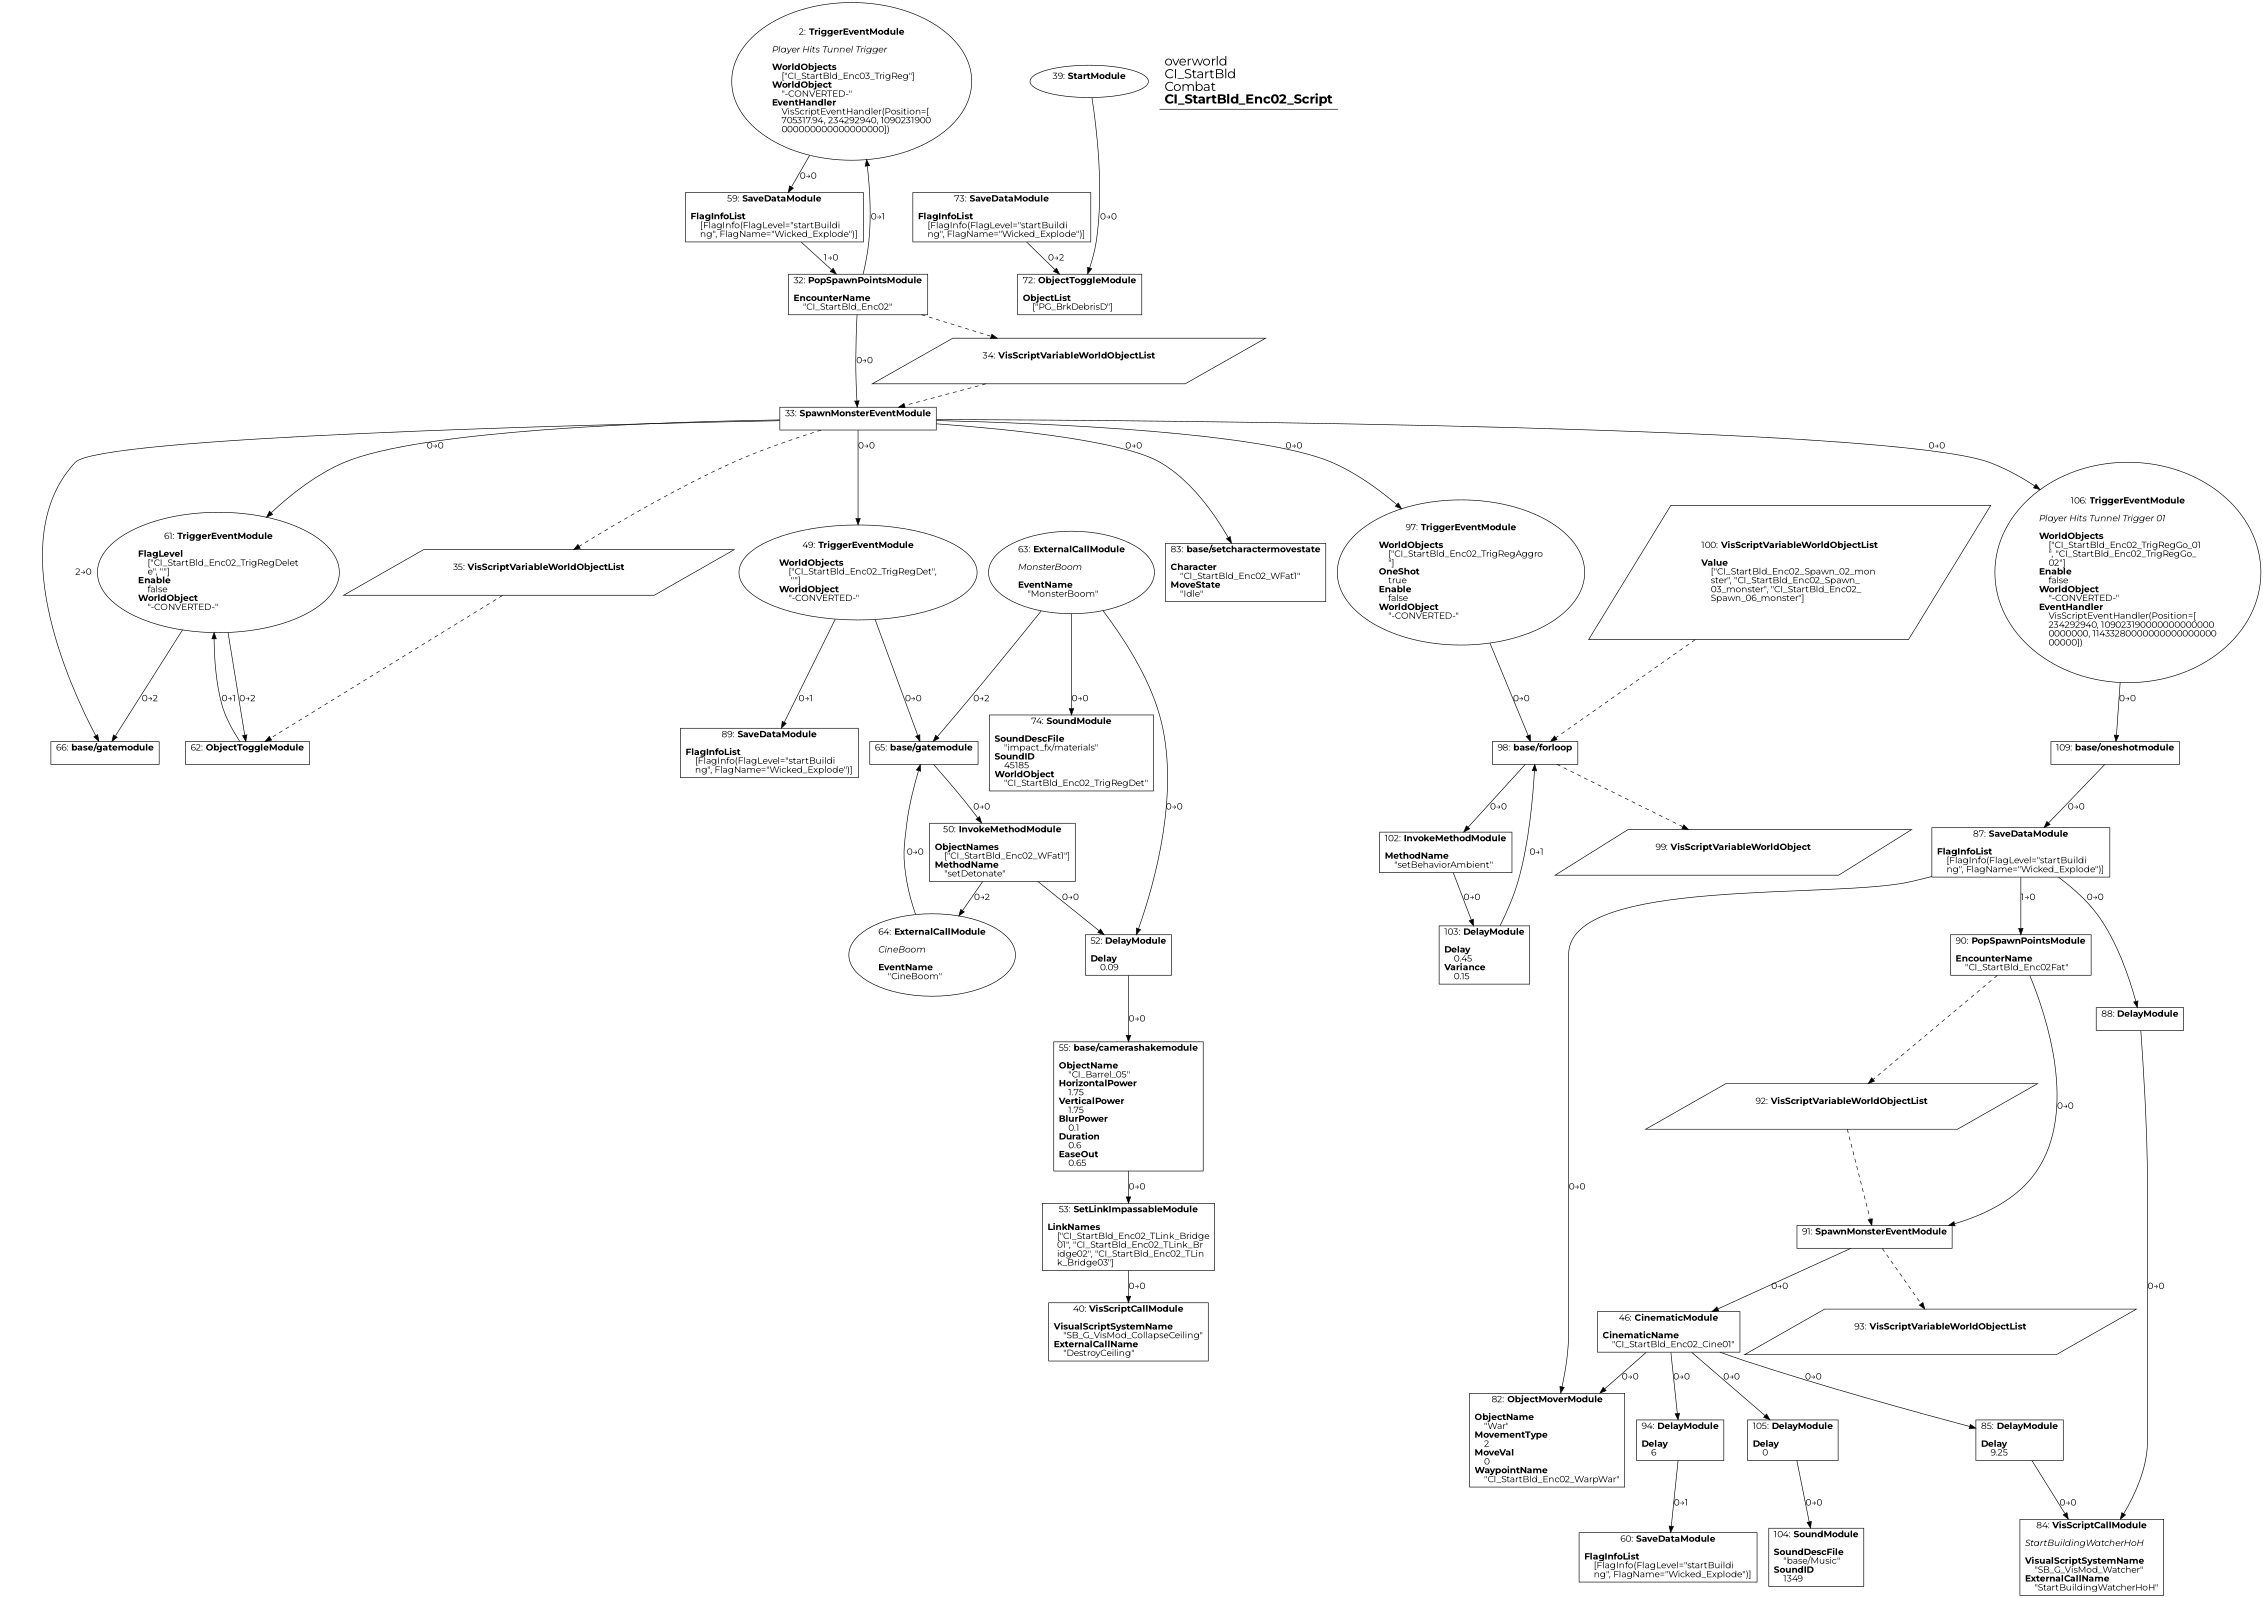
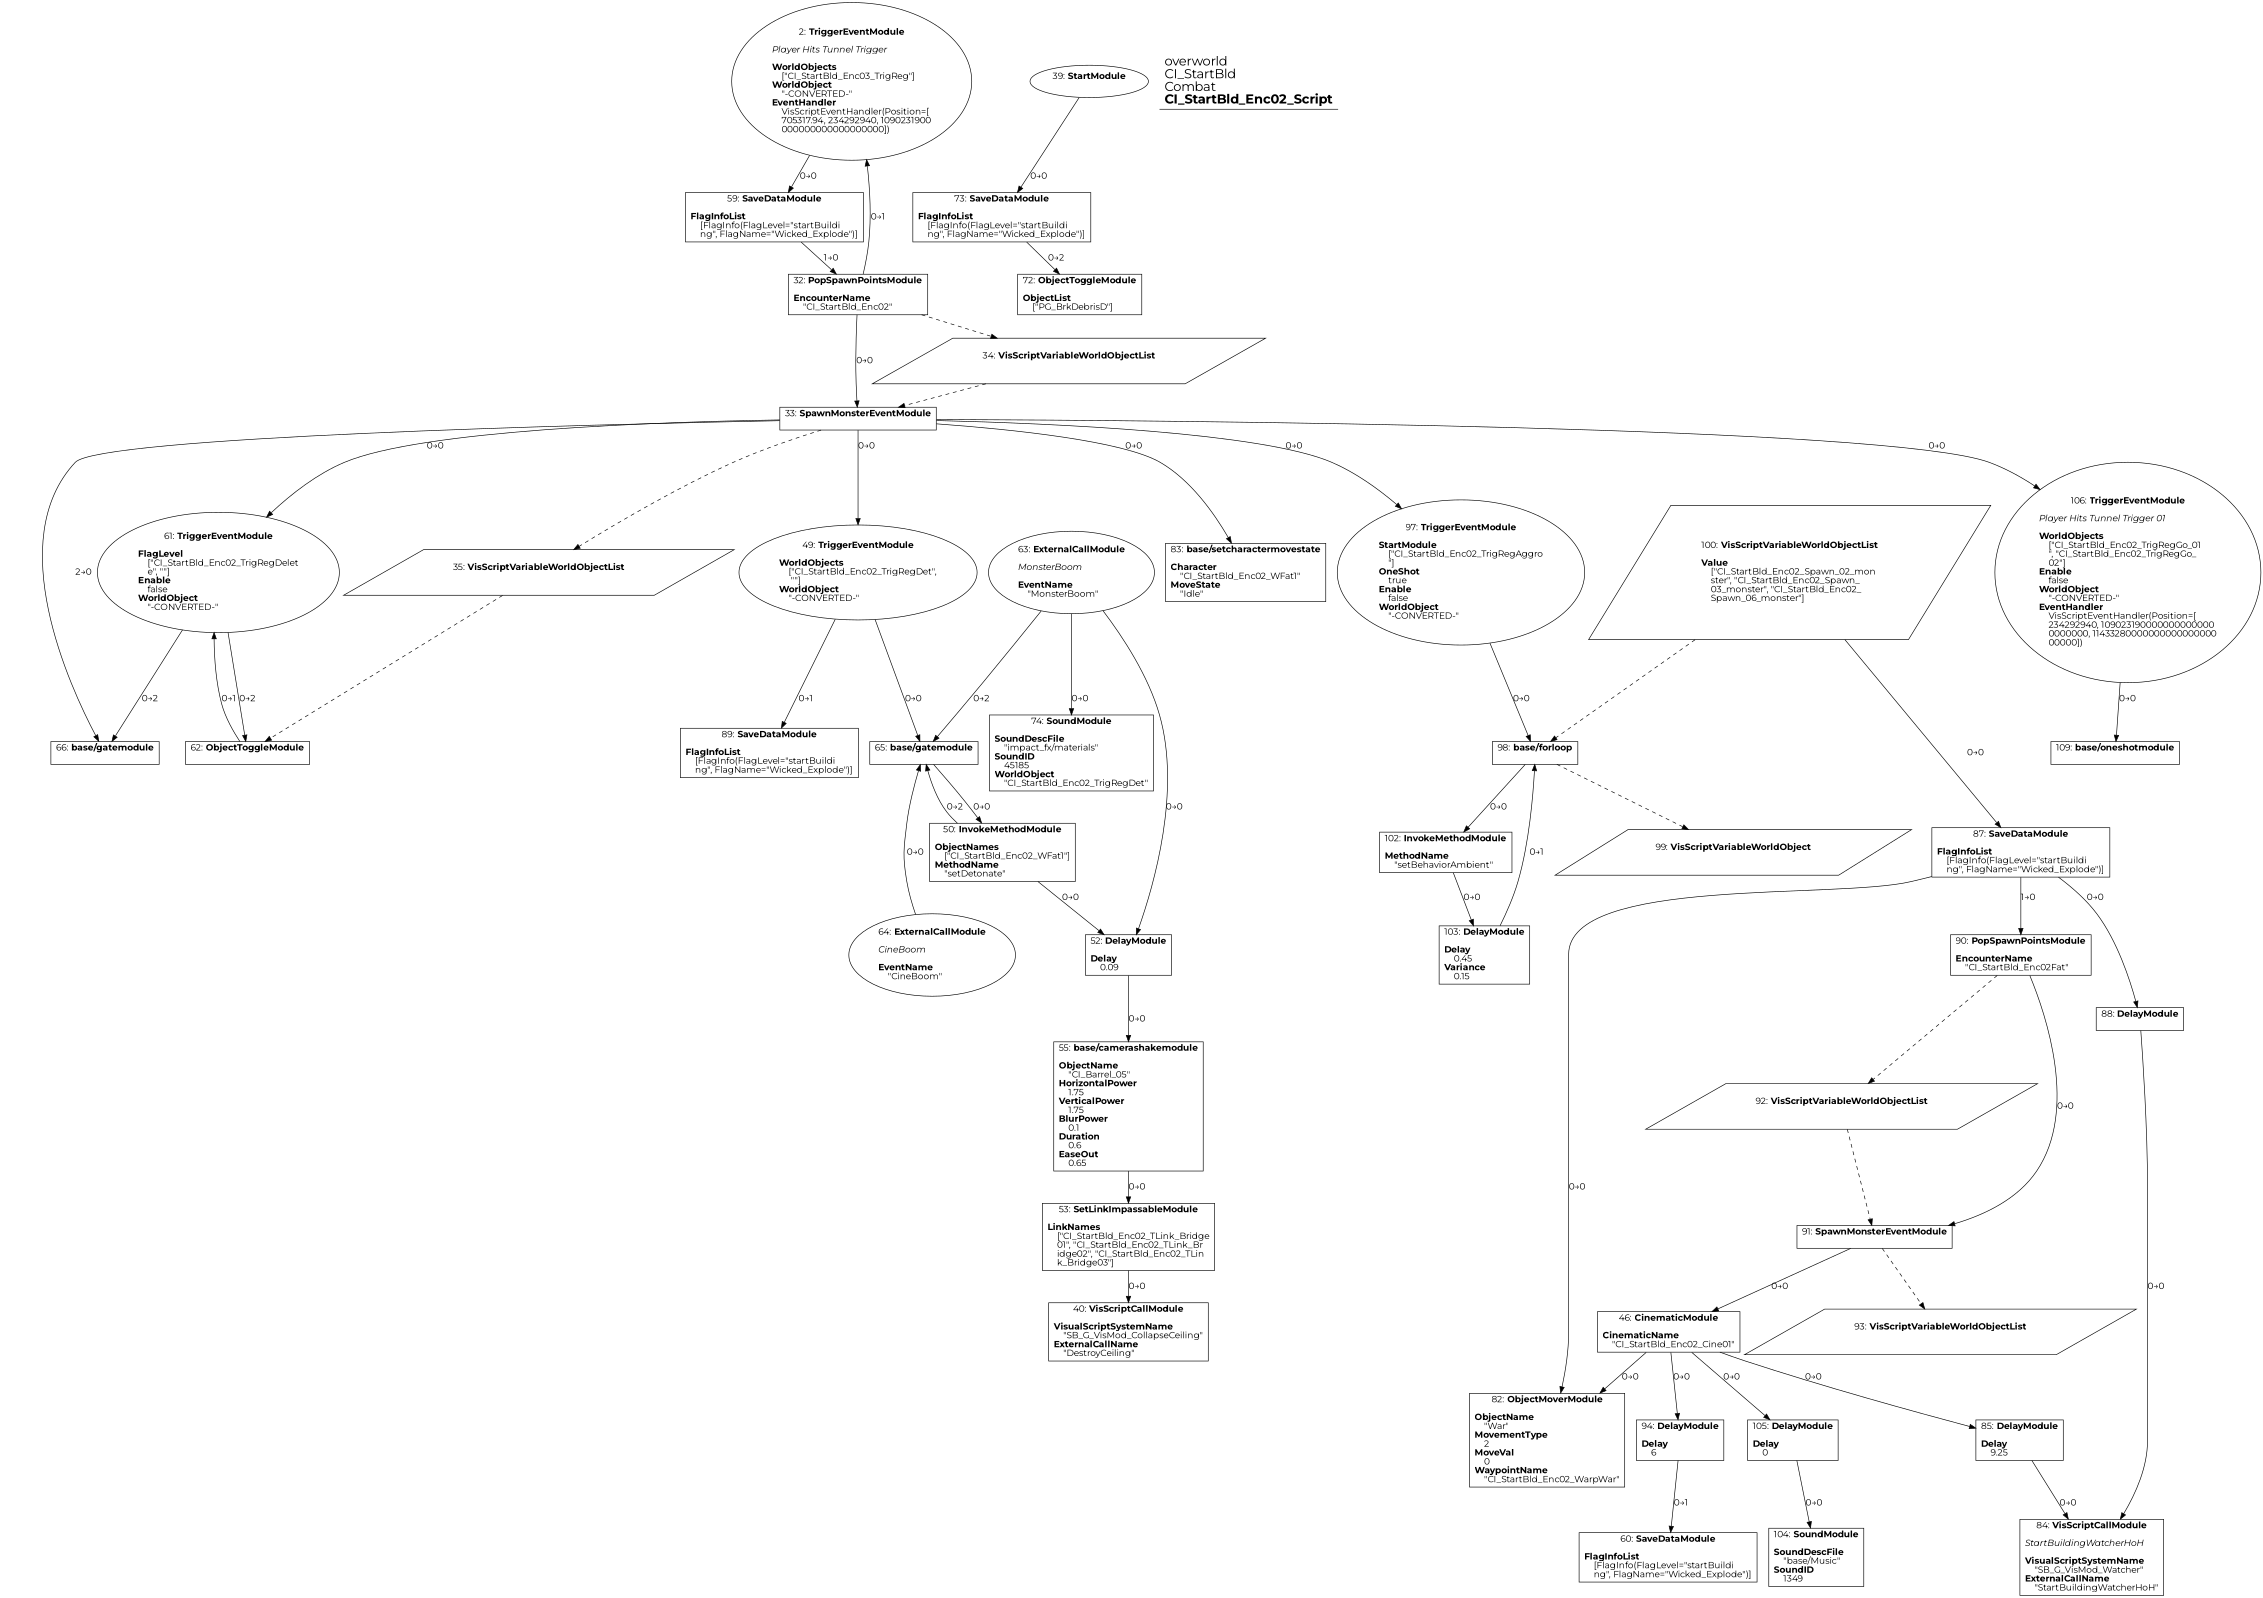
edge "39:" -> "72:": now "39:" -> "73:"
node "97:": text "WorldObjects" -> "StartModule"
edge "109:" -> "87:": now "100:" -> "87:"
edge "50:" -> "64:": now "50:" -> "65:"
